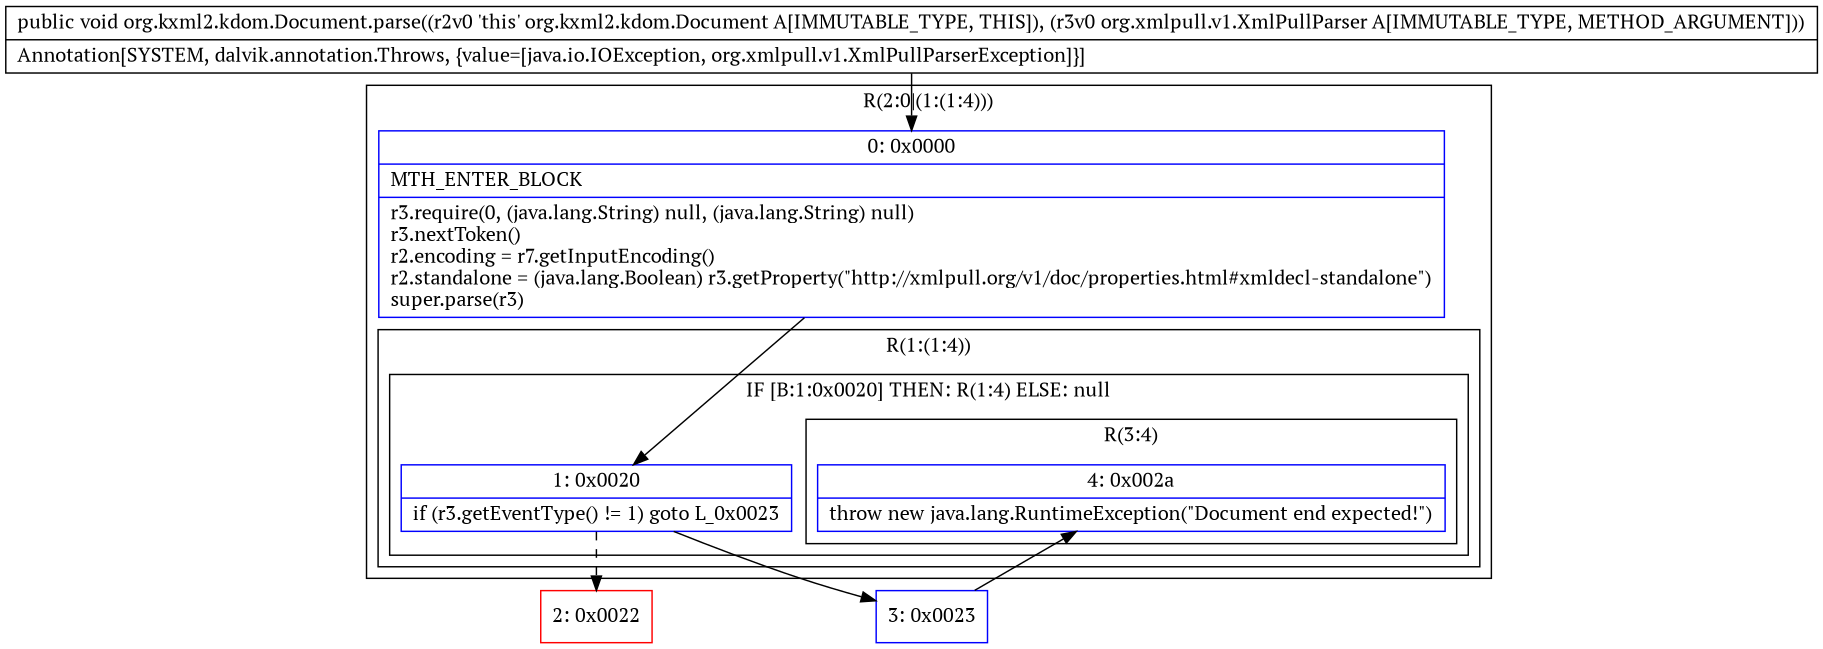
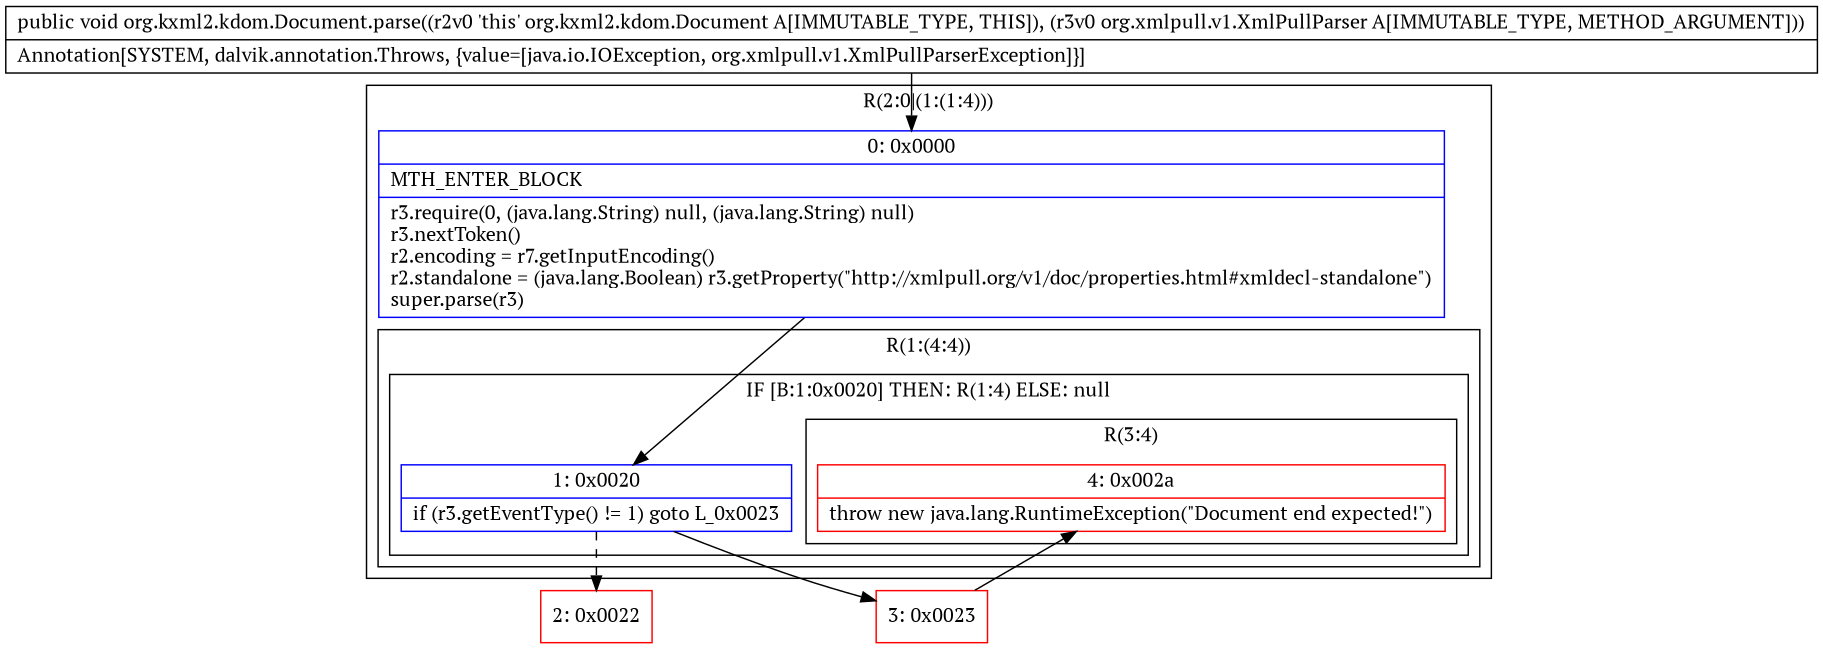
cluster "R(1:(1:4))": label "R(1:(1:4))" -> "R(1:(4:4))"
node "4: 0x002a": color blue -> red
node "3: 0x0023": color blue -> red
